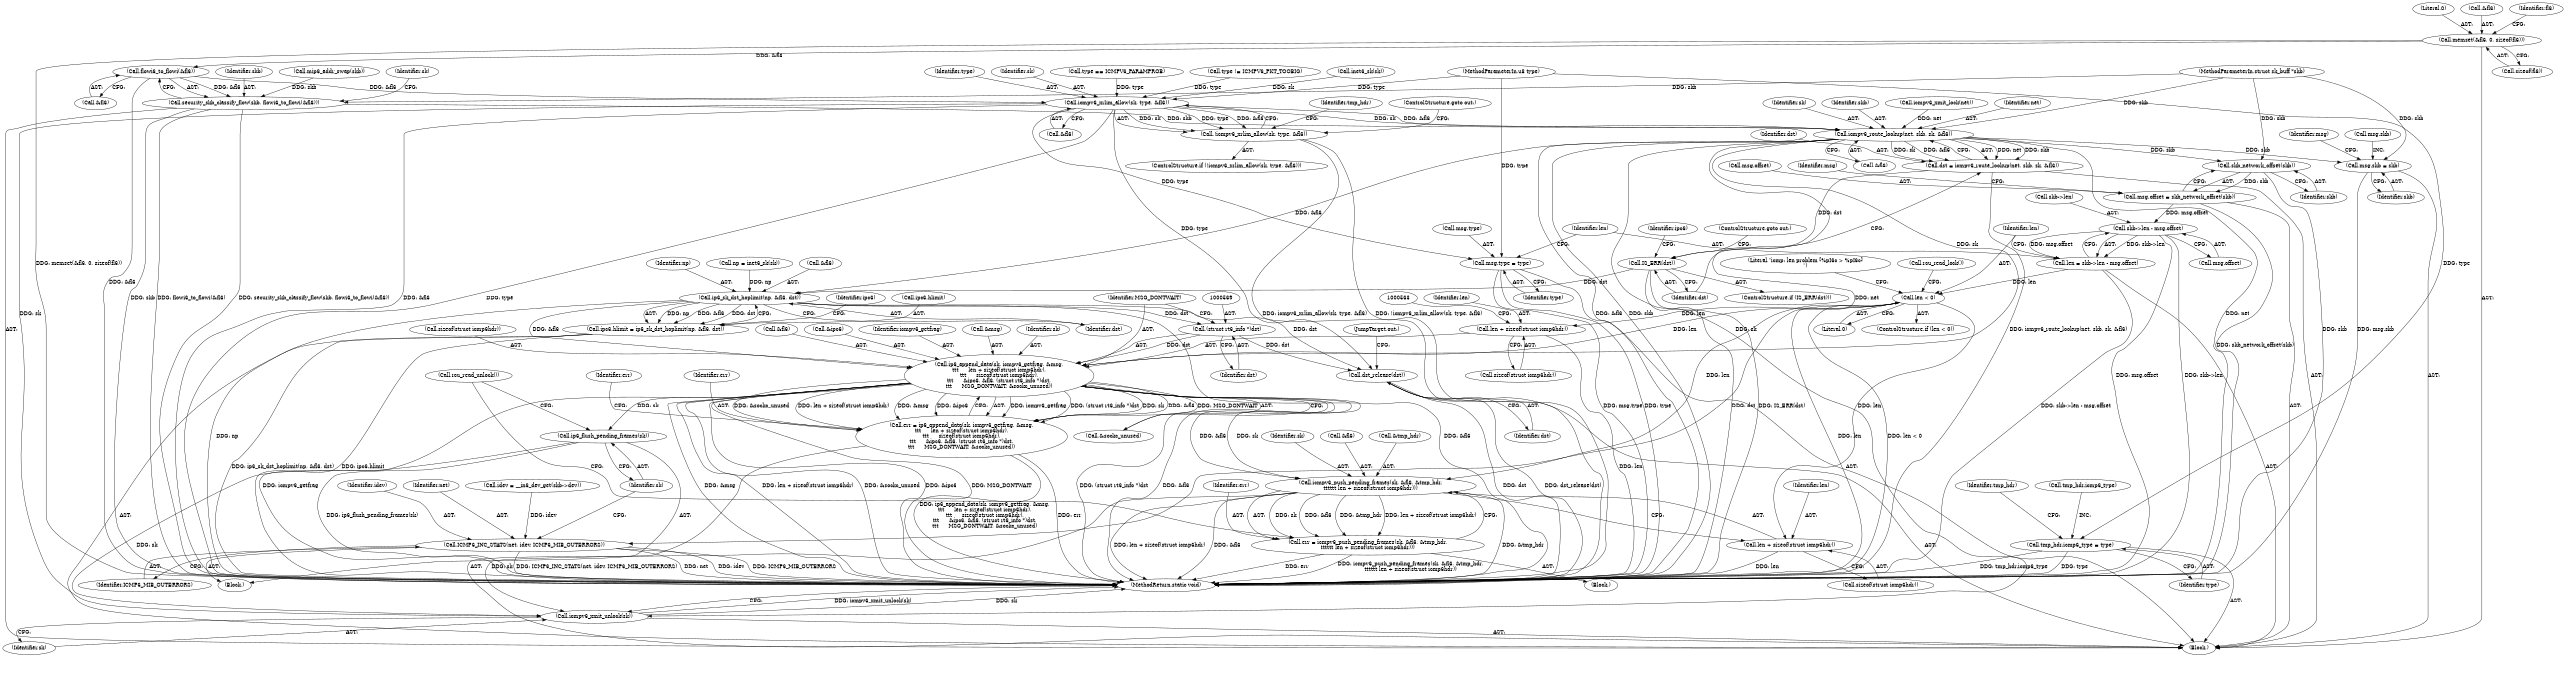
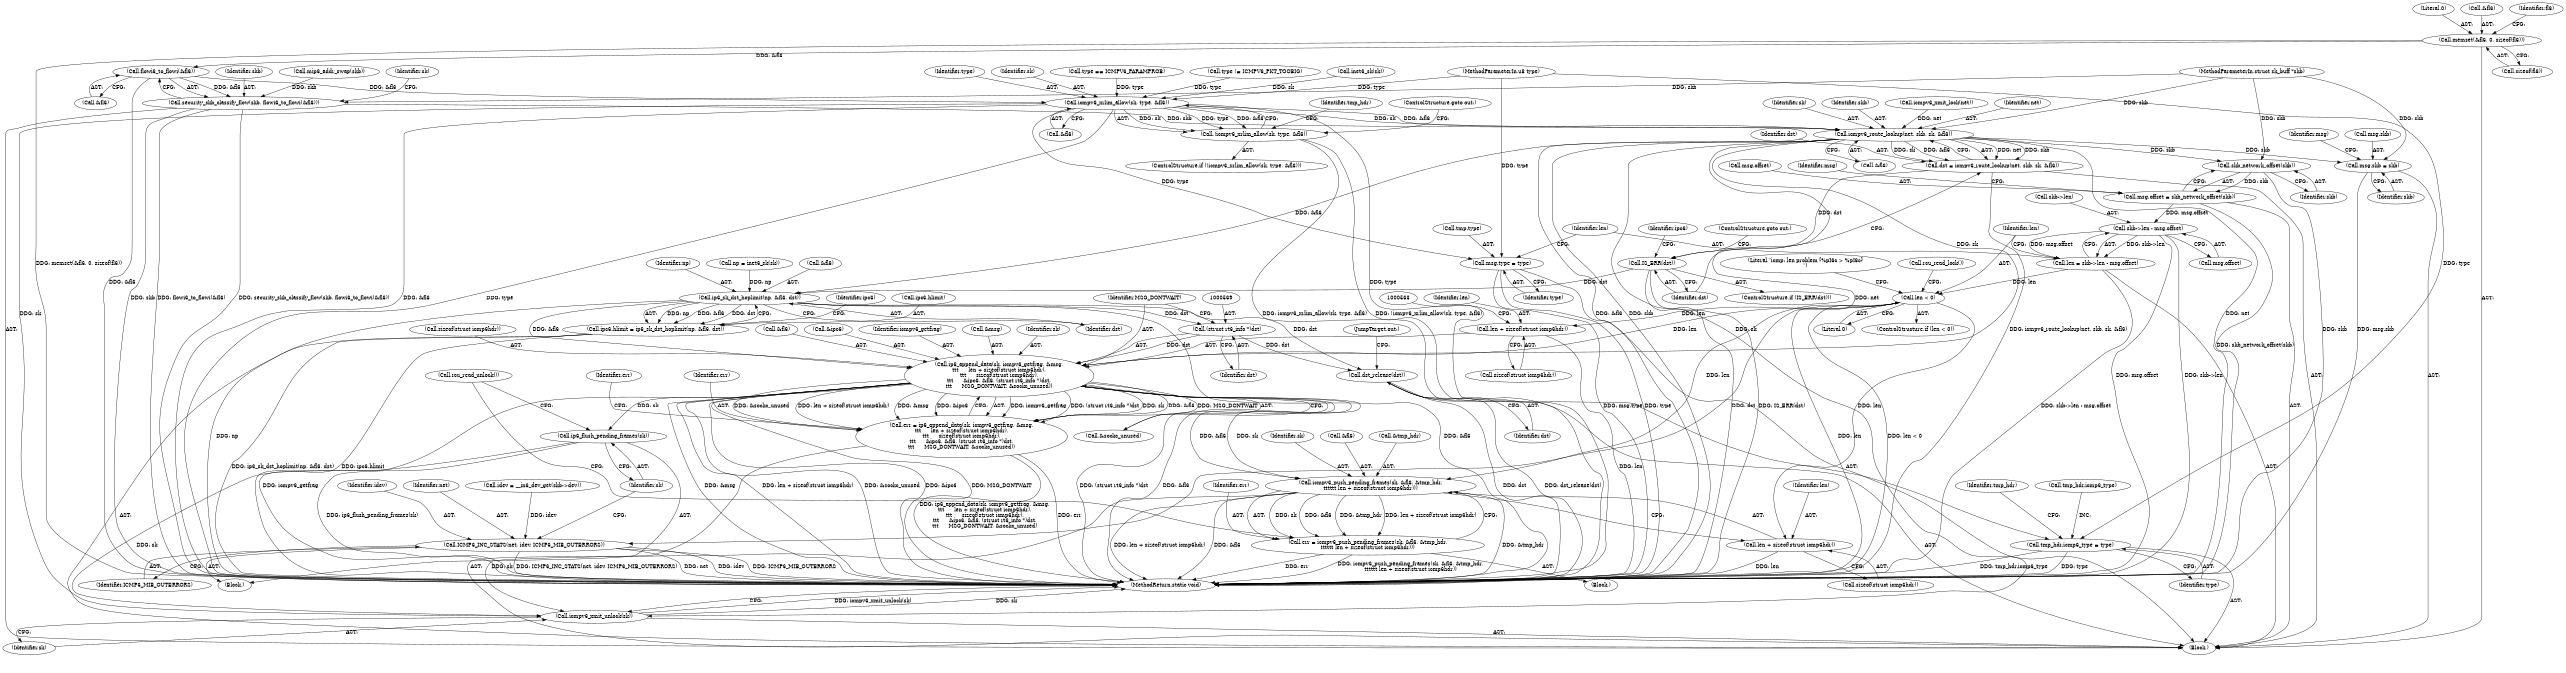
edge "(Call,msg.skb)" -> "(Call,msg.skb = skb)": label "INC: " -> "AST: "
node "(Call,msg.type)": label "(Call,msg.type)" -> "(Call,tmp.type)"
edge "(Call,icmpv6_xrlim_allow(sk, type, &fl6))" -> "(Call,dst_release(dst))": now "(Call,icmpv6_xrlim_allow(sk, type, &fl6))" -> "(Call,tmp_hdr.icmp6_type = type)"
